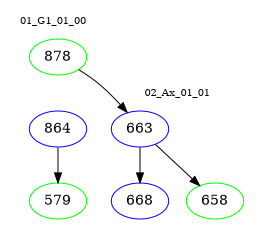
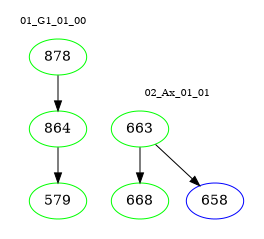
edge "878" -> "663": now "878" -> "864"
node "864": color blue -> green
node "663": color blue -> green
node "668": color blue -> green
node "658": color green -> blue
